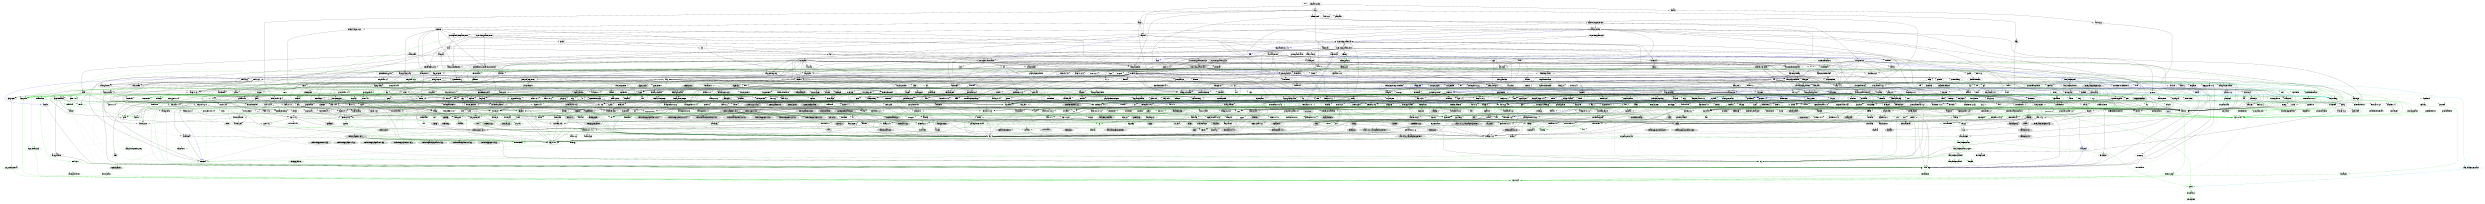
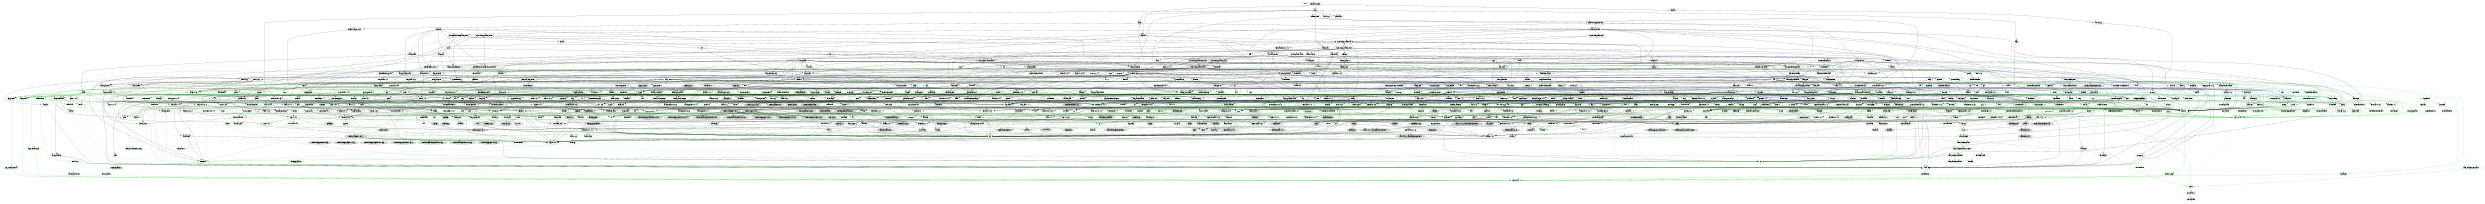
node "codespan-reporting": removed
node "finl_unicode": removed
node "pq-sys": removed
